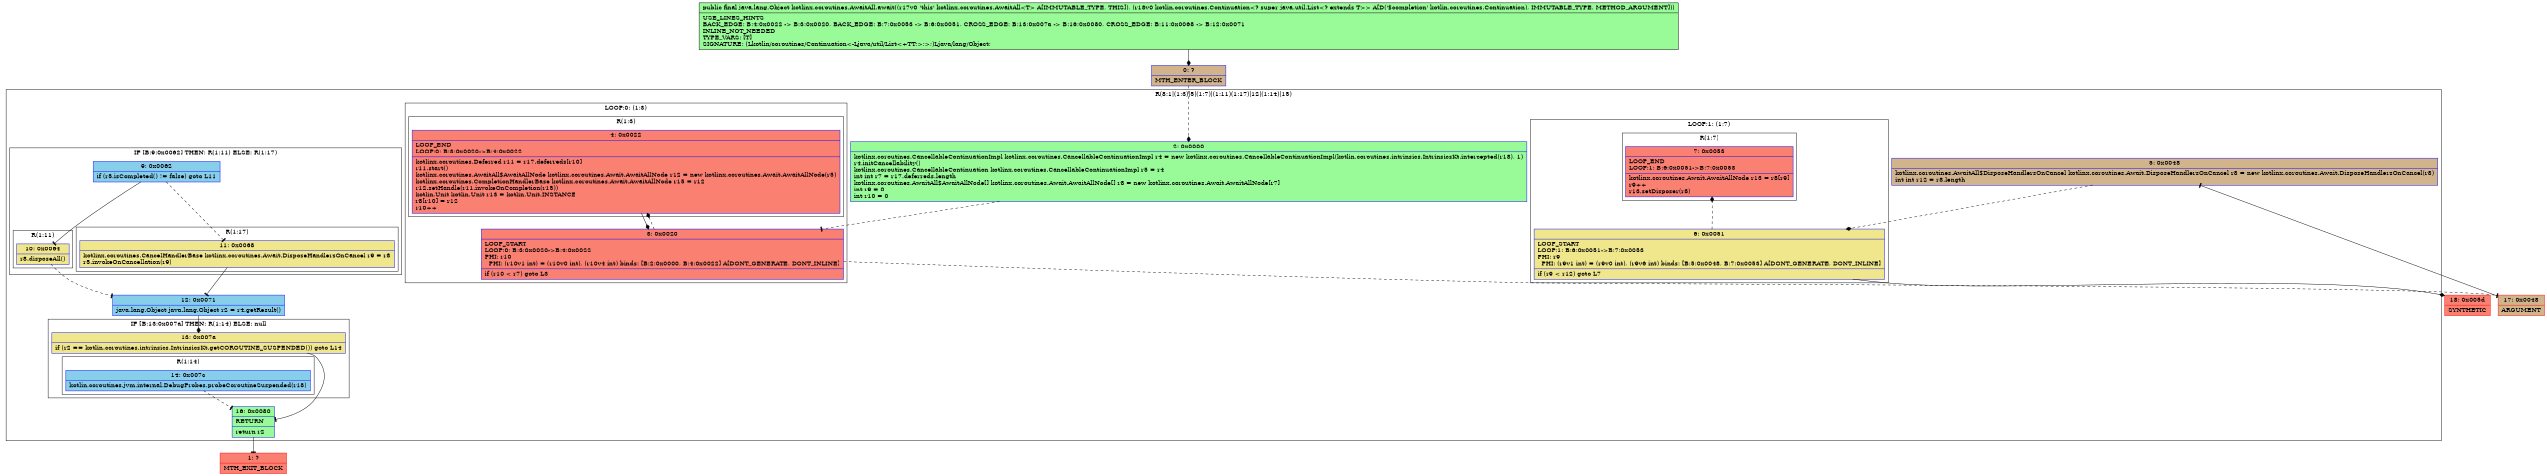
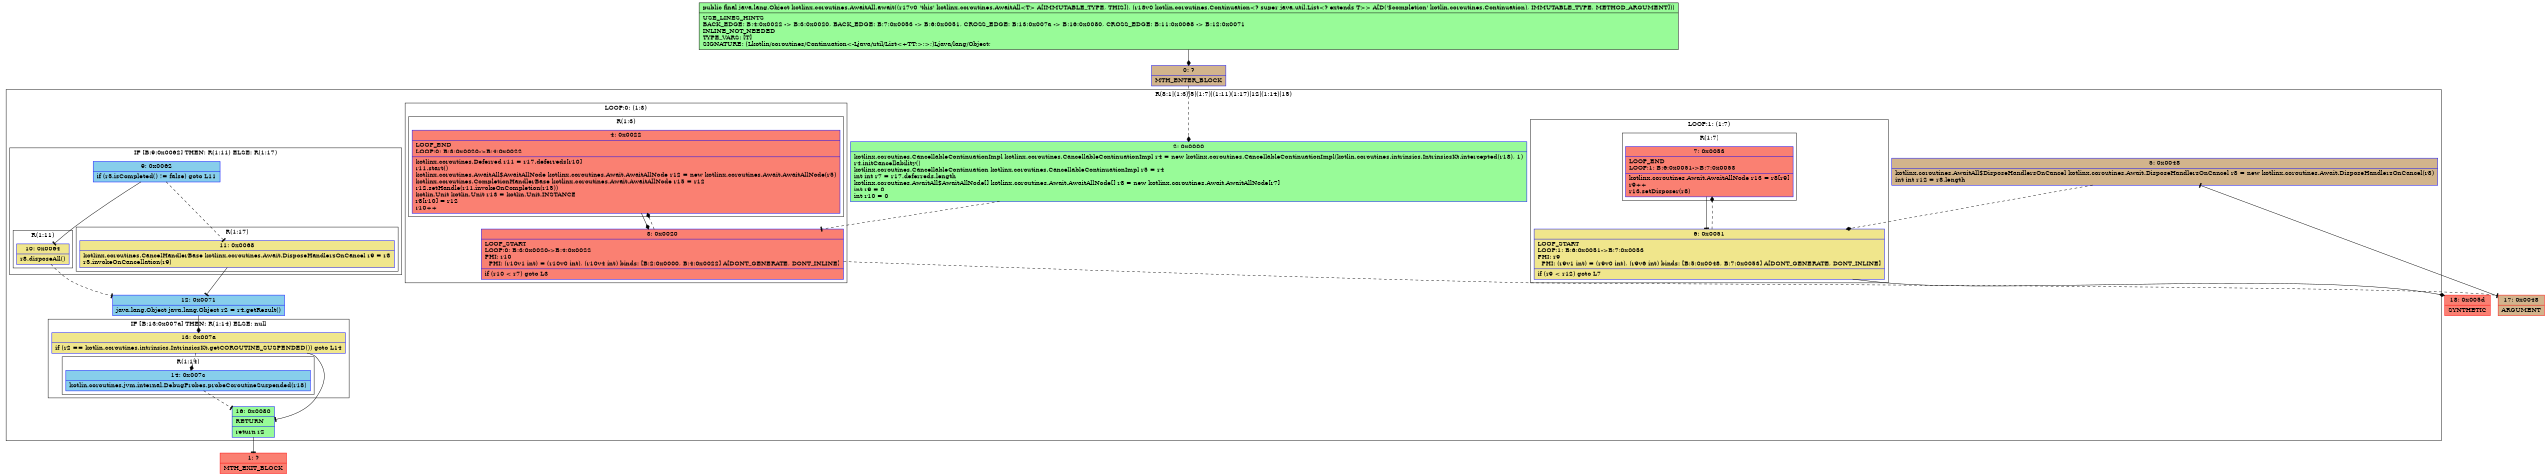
edge "7: 0x0053" -> "6: 0x0051": added
edge "13: 0x007a" -> "14: 0x007c": added
